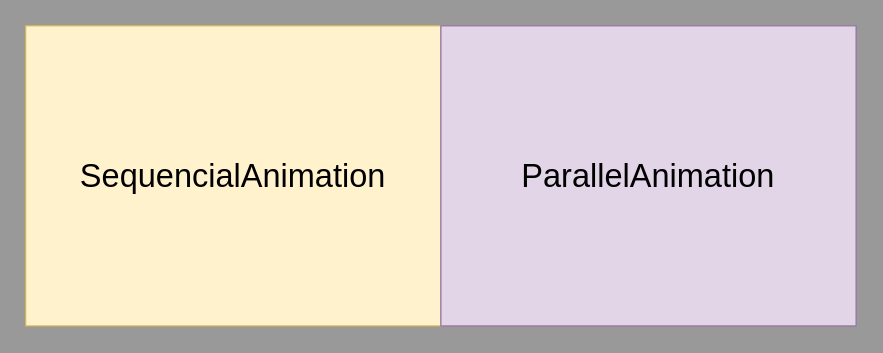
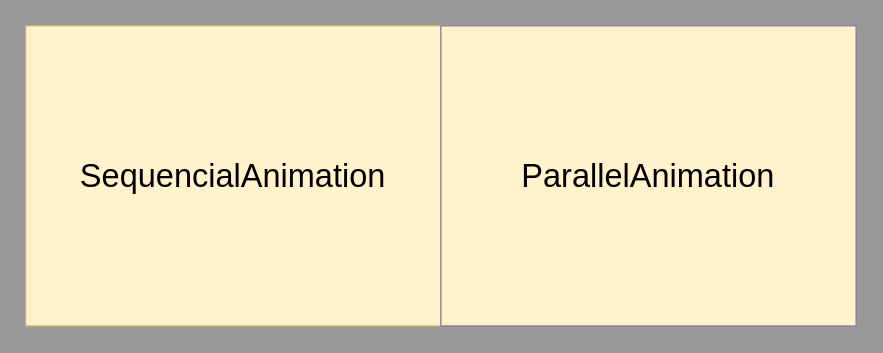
node "ParallelAnimation": fillcolor #e1d5e7 -> #fff2cc
